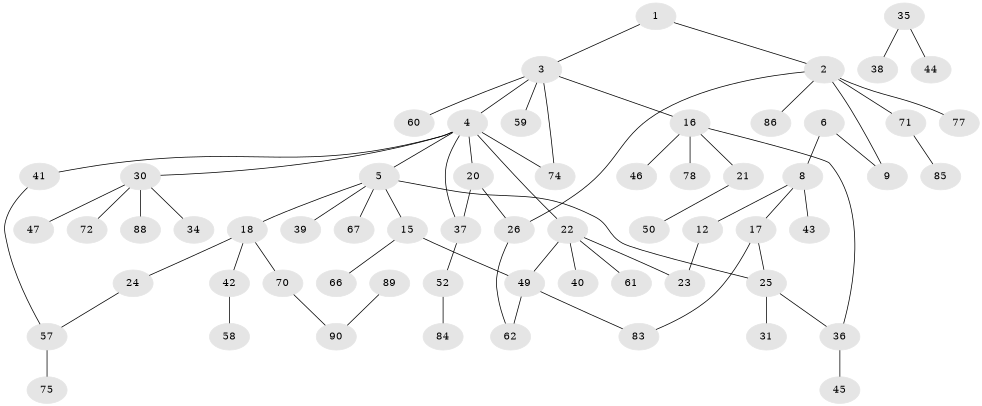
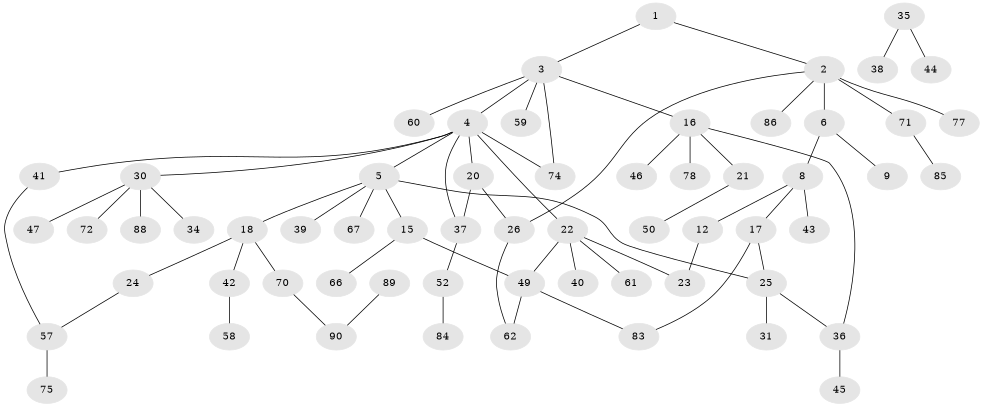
edge "2" -- "9": now "2" -- "6"
